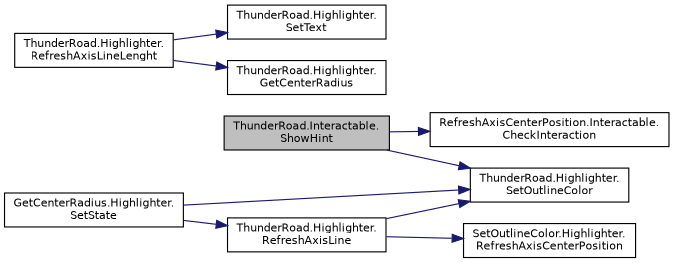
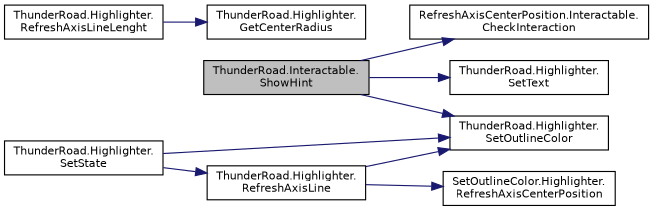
edge "ThunderRoad.Highlighter. RefreshAxisLineLenght" -> "ThunderRoad.Highlighter. SetText": now "ThunderRoad.Interactable. ShowHint" -> "ThunderRoad.Highlighter. SetText"
node "GetCenterRadius.Highlighter. SetState": label "GetCenterRadius.Highlighter. SetState" -> "ThunderRoad.Highlighter. SetState"
